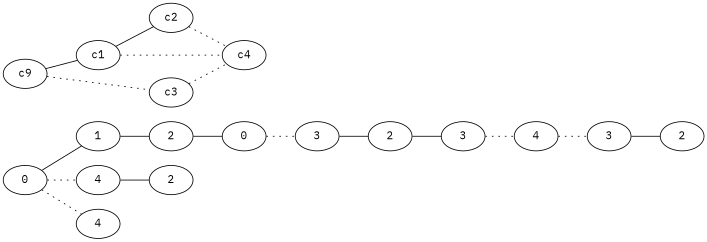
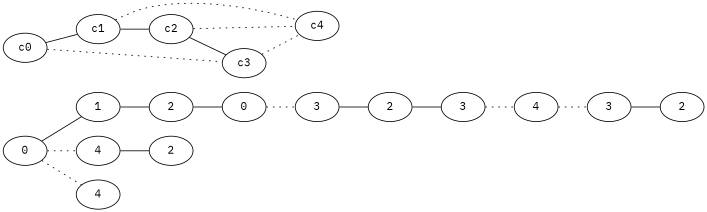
edge "c2" -- "c3": added
node "c9": label "c9" -> "c0"
